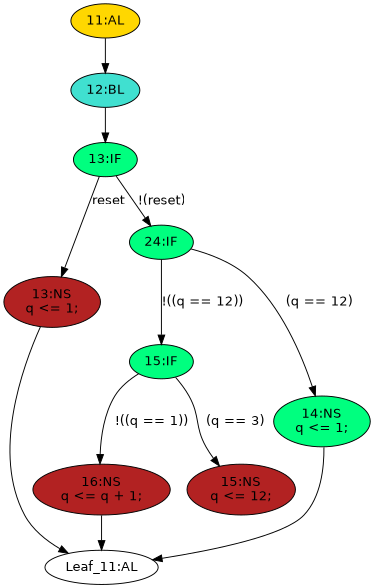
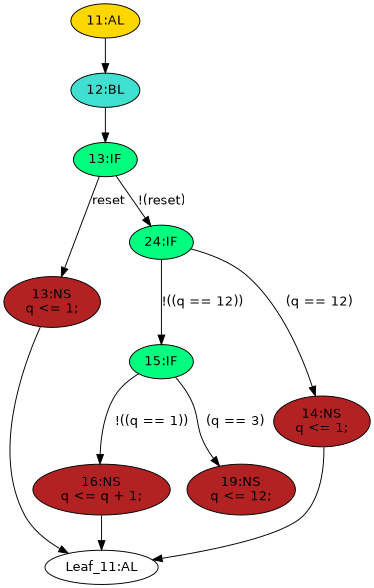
node "14:NS q <= 1;": fillcolor springgreen -> firebrick
node "15:NS q <= 12;": label "15:NS q <= 12;" -> "19:NS q <= 12;"
